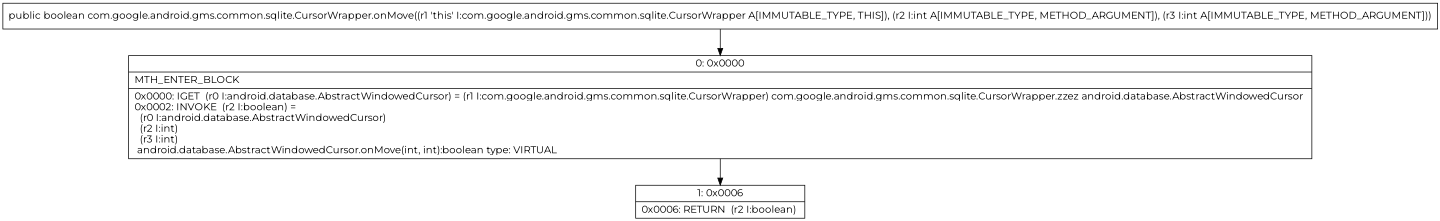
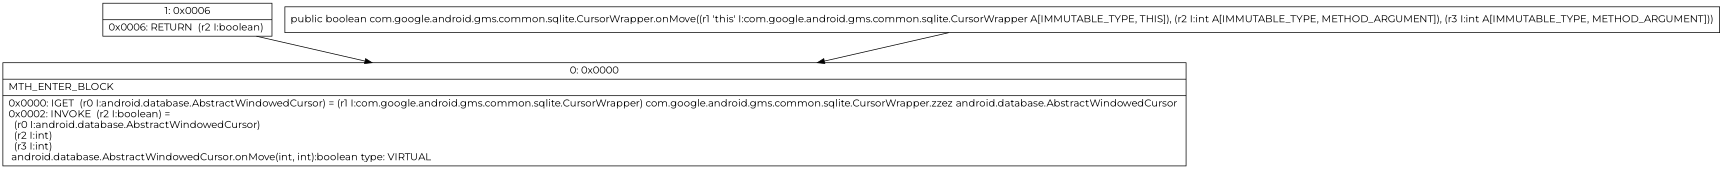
edge "0: 0x0000" -> "1: 0x0006": reversed
